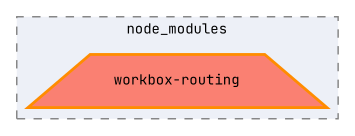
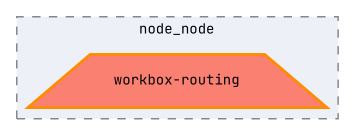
cluster "node_modules": label "node_modules" -> "node_node"
